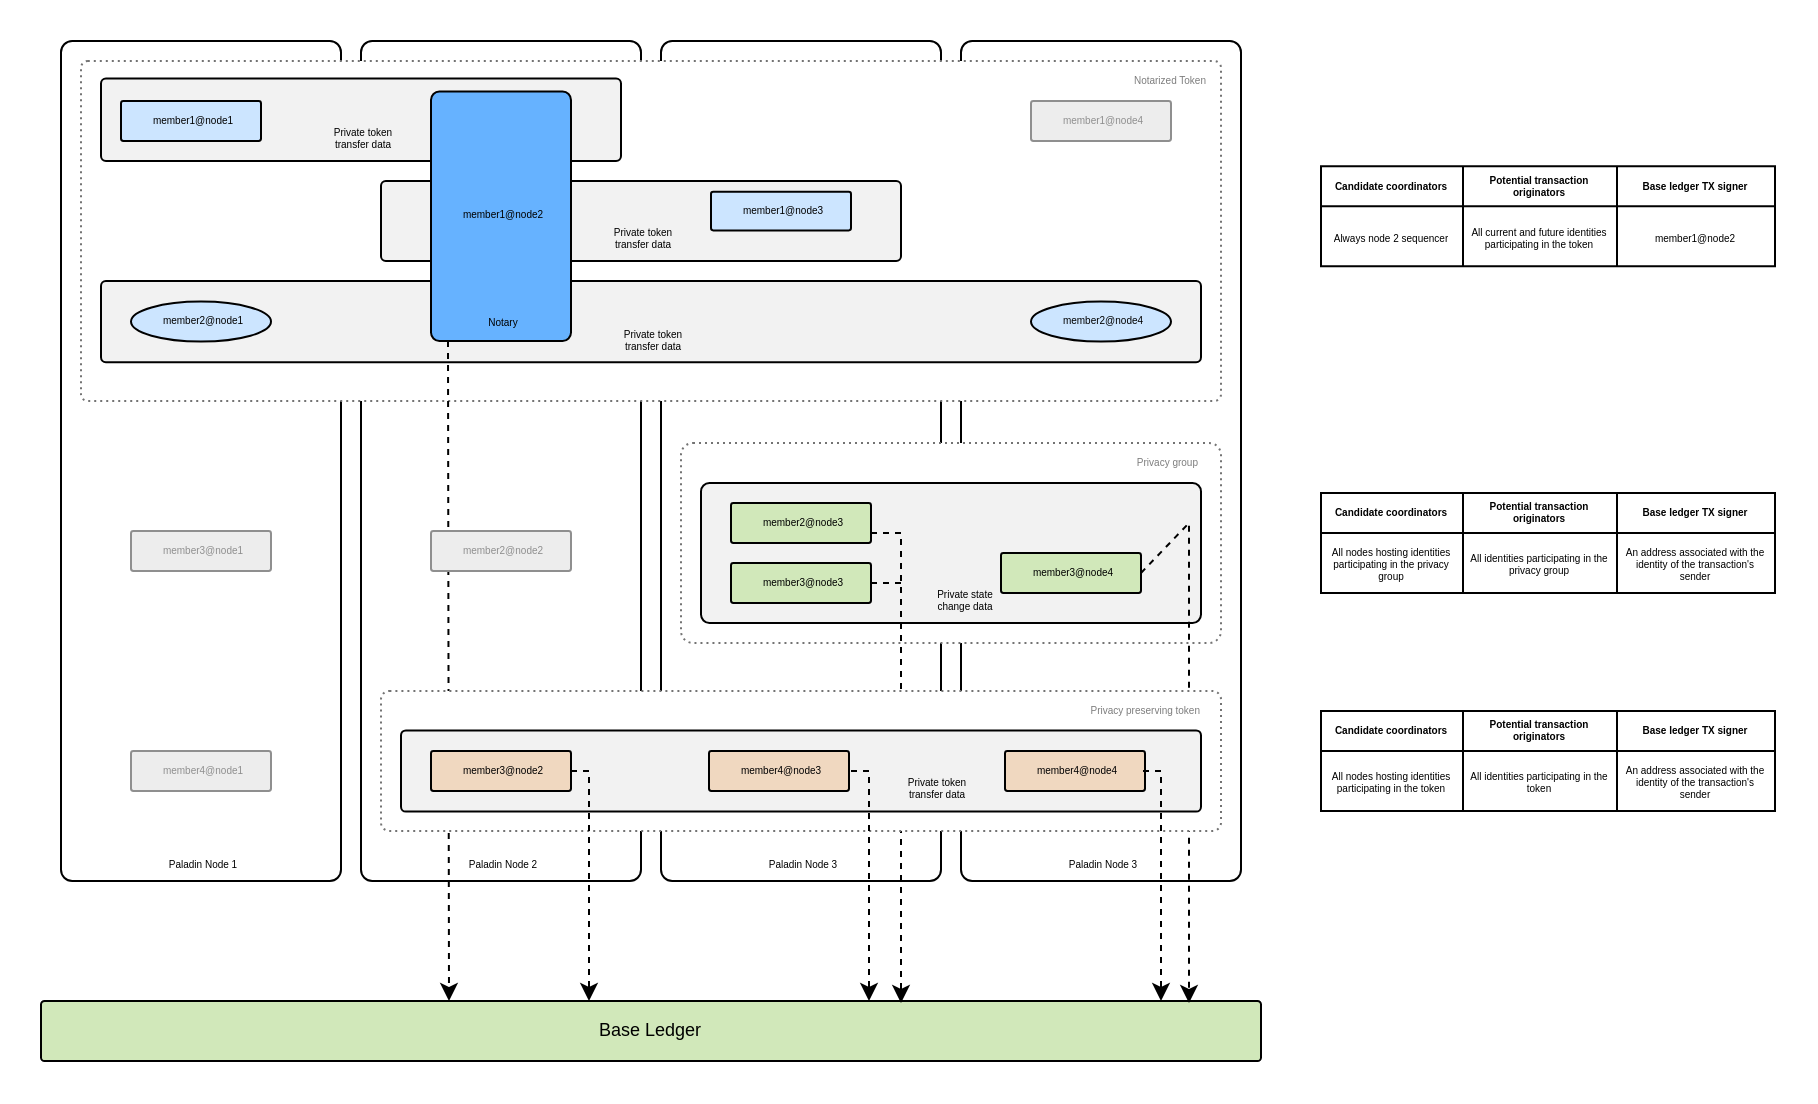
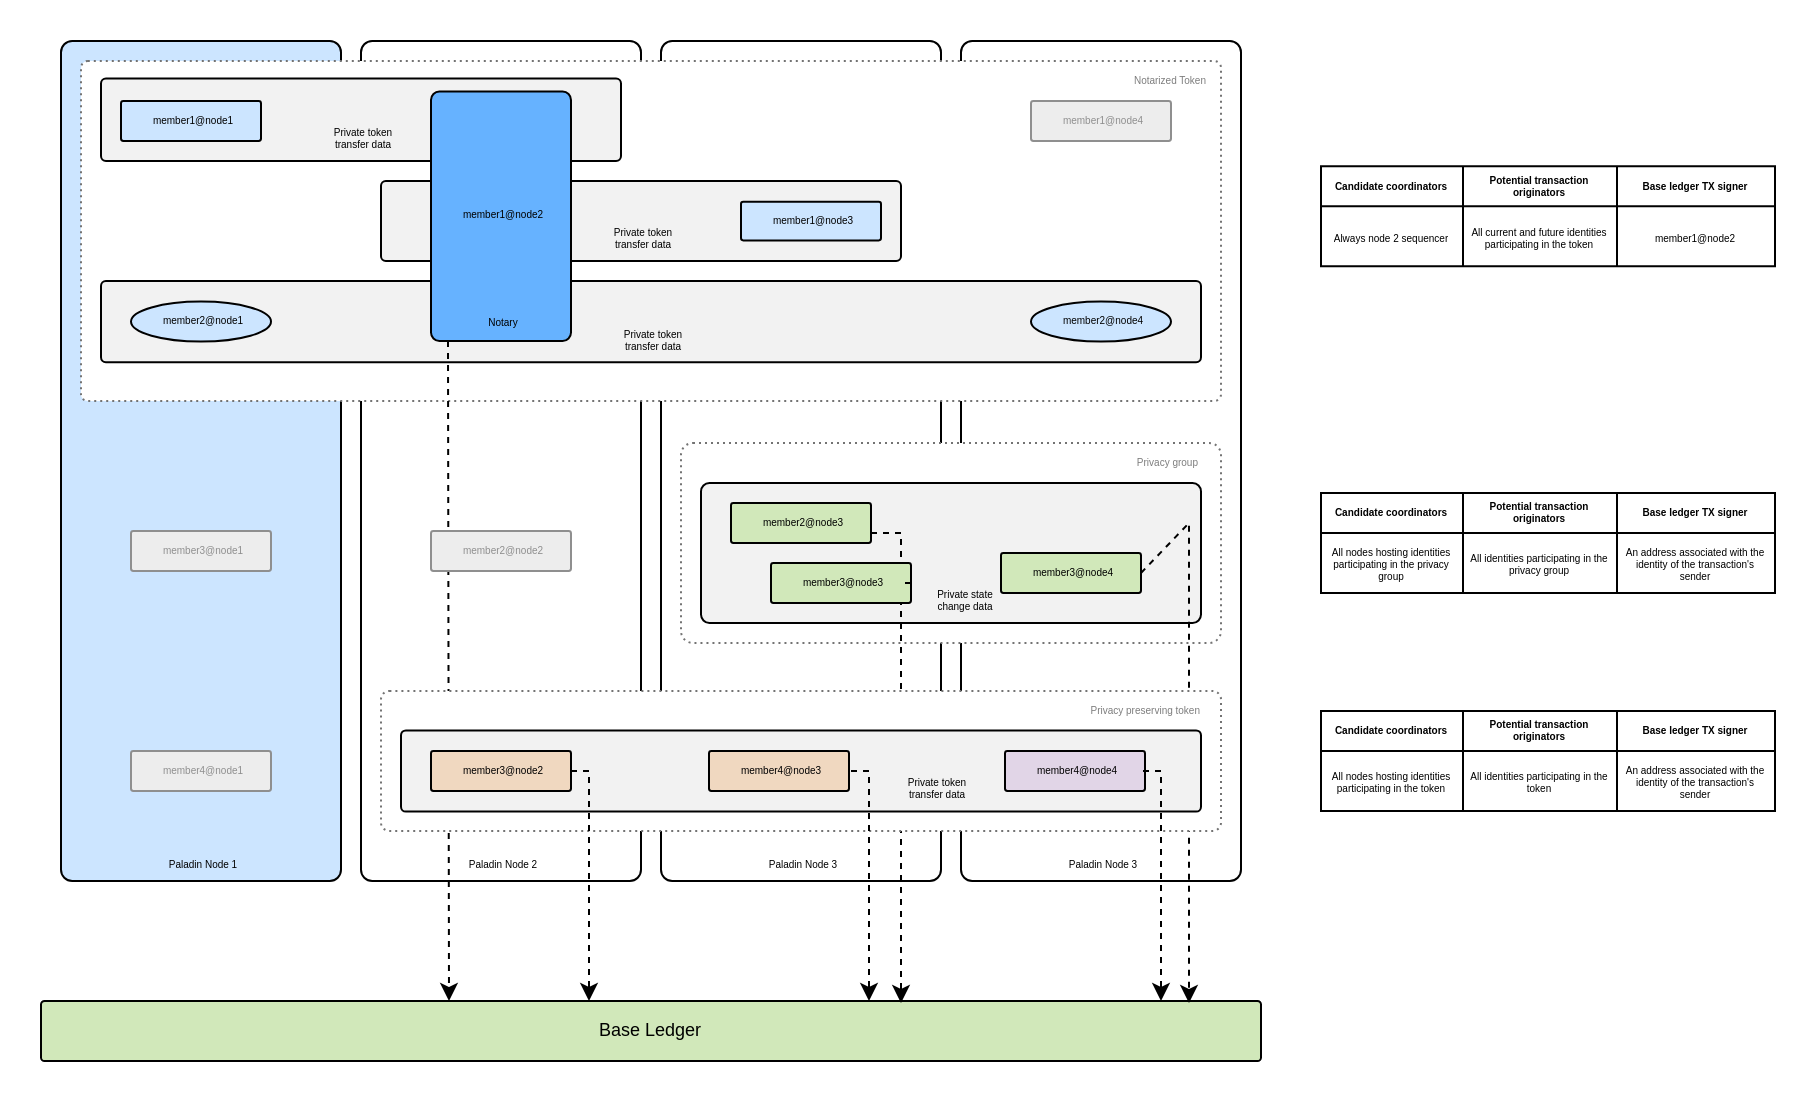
node "member1@node3": moved (781, 211) -> (811, 221)
node "Paladin Node 1": fillcolor #ffffff -> #cce5ff
node "member3@node3": moved (801, 583) -> (841, 583)
node "member4@node4": fillcolor #f0d8c0 -> #e1d5e7
